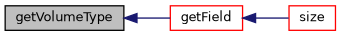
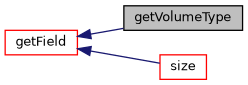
edge "getField" -> "getVolumeType": reversed
